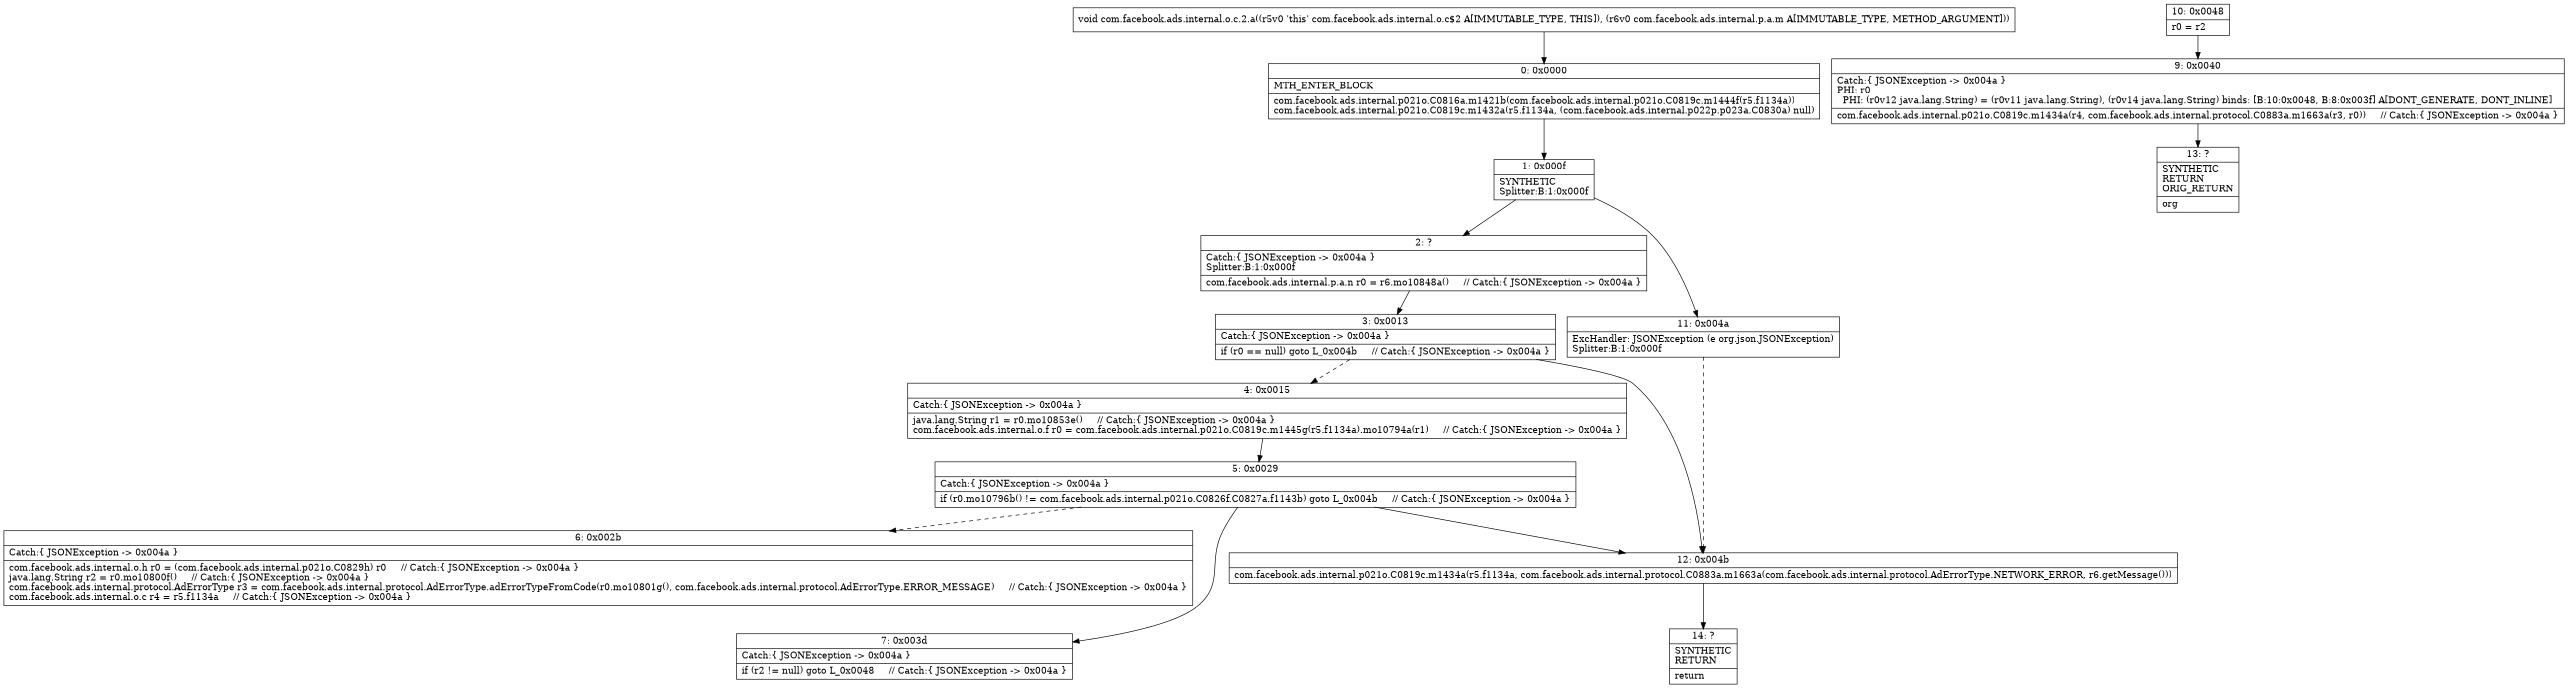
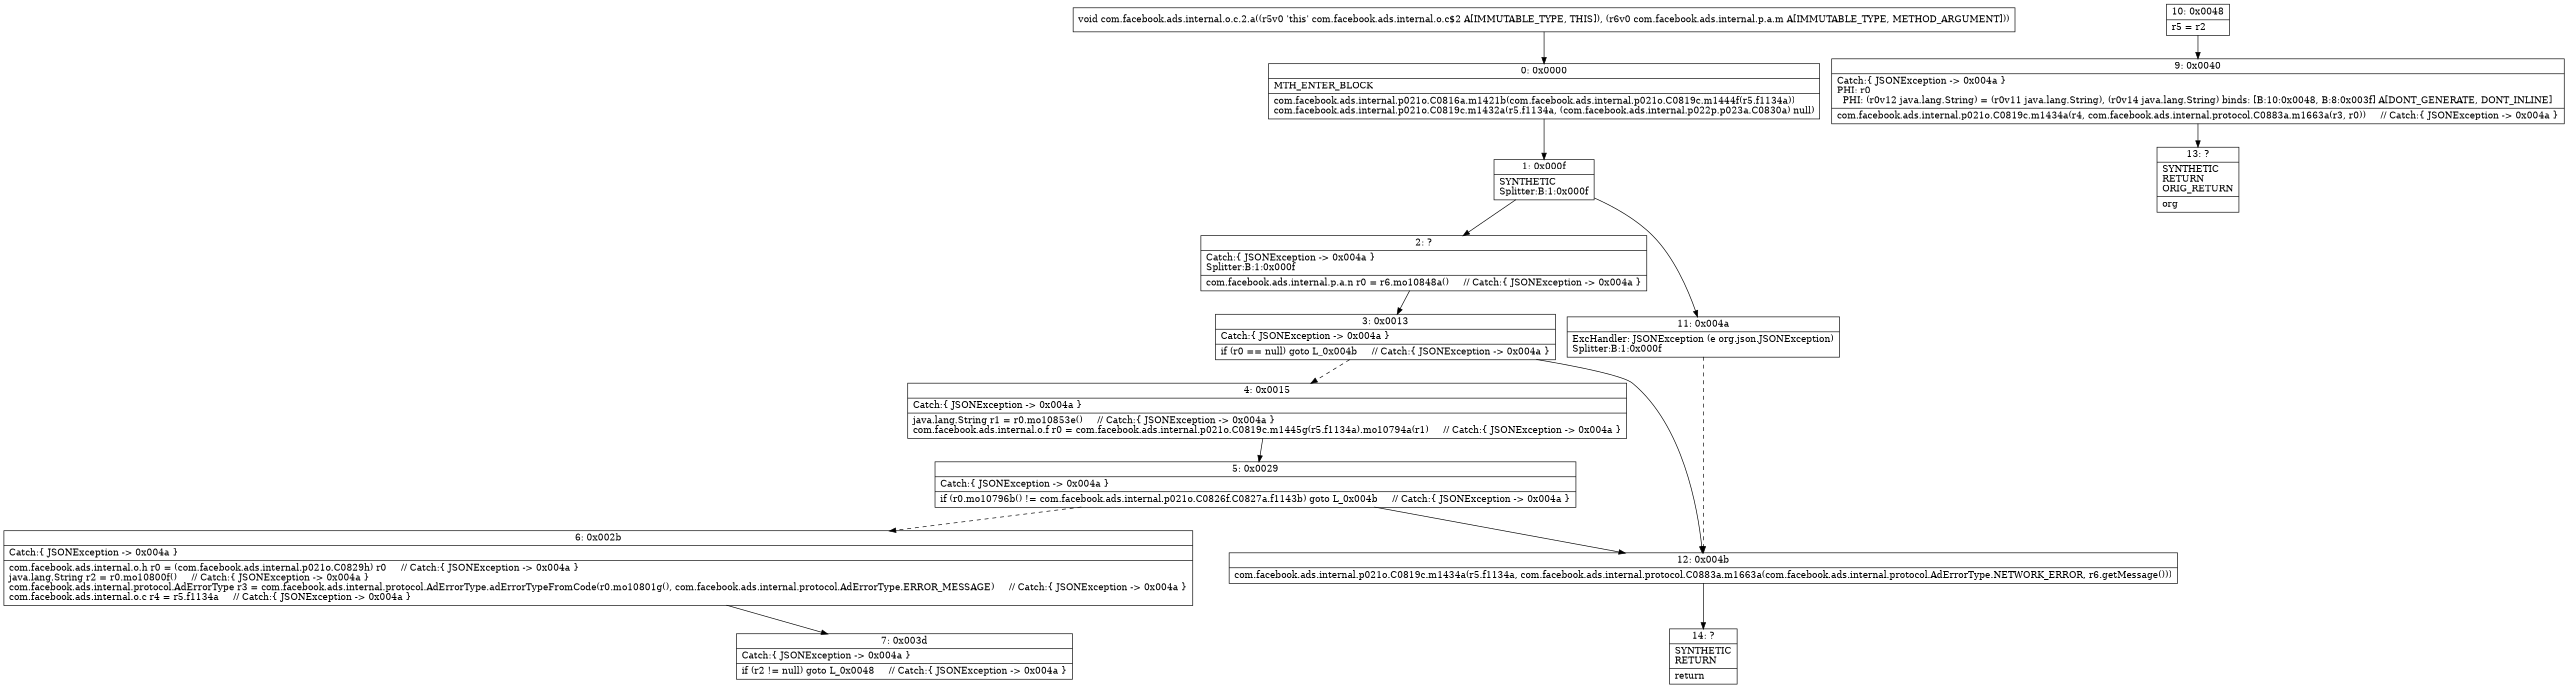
node "10: 0x0048": text "r0 = r2" -> "r5 = r2"
edge "5: 0x0029" -> "7: 0x003d": now "6: 0x002b" -> "7: 0x003d"
